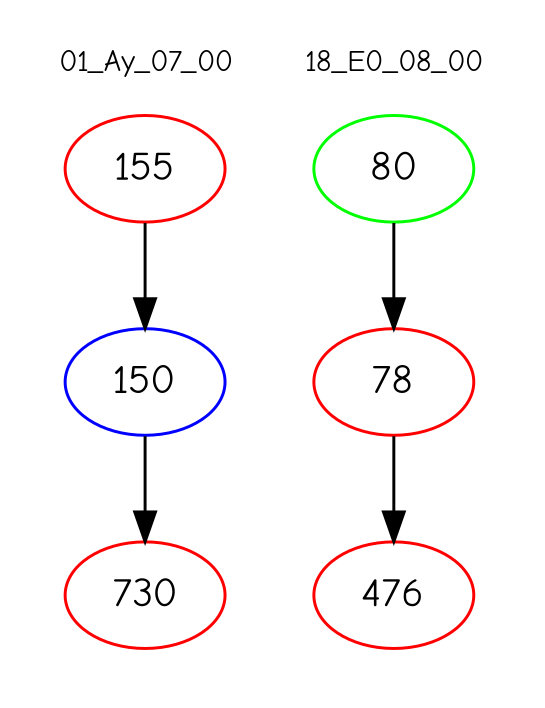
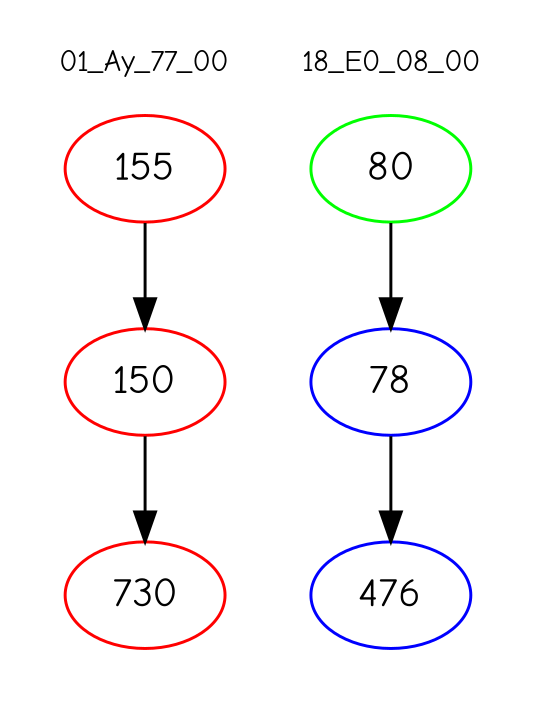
cluster "01_Ay_07_00": label "01_Ay_07_00" -> "01_Ay_77_00"
node "150": color blue -> red
node "78": color red -> blue
node "476": color red -> blue
